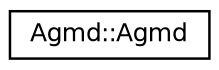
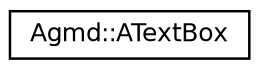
node "Agmd::Agmd": label "Agmd::Agmd" -> "Agmd::ATextBox"
